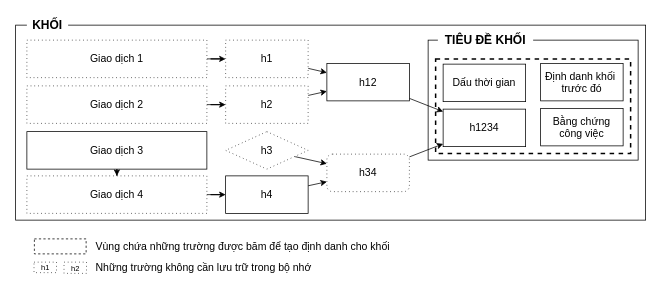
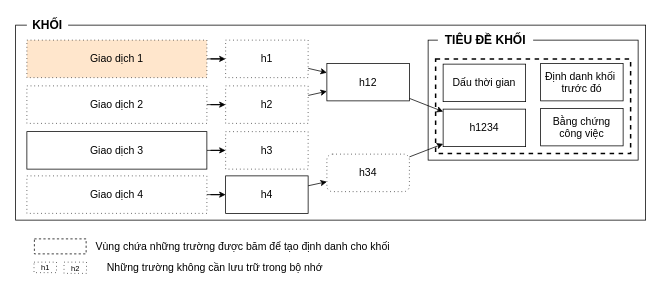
node "Giao dịch 1": fillcolor #ffffff -> #ffe6cc
node "h3": shape diamond -> rectangle
edge "h3" -> "h34": removed
edge "Giao dịch 3" -> "Giao dịch 4": now "Giao dịch 3" -> "h3"
node "Những trường không cần lưu trữ trong bộ nhớ": moved (220, 267) -> (231, 267)
